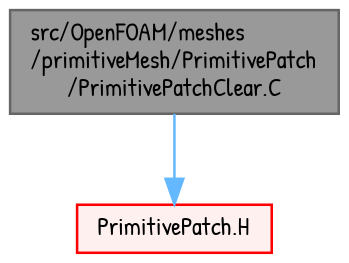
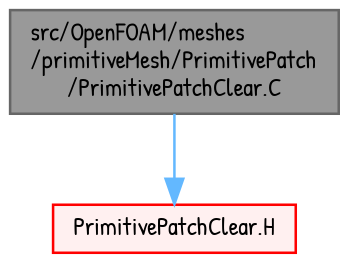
node "PrimitivePatch.H": label "PrimitivePatch.H" -> "PrimitivePatchClear.H"
